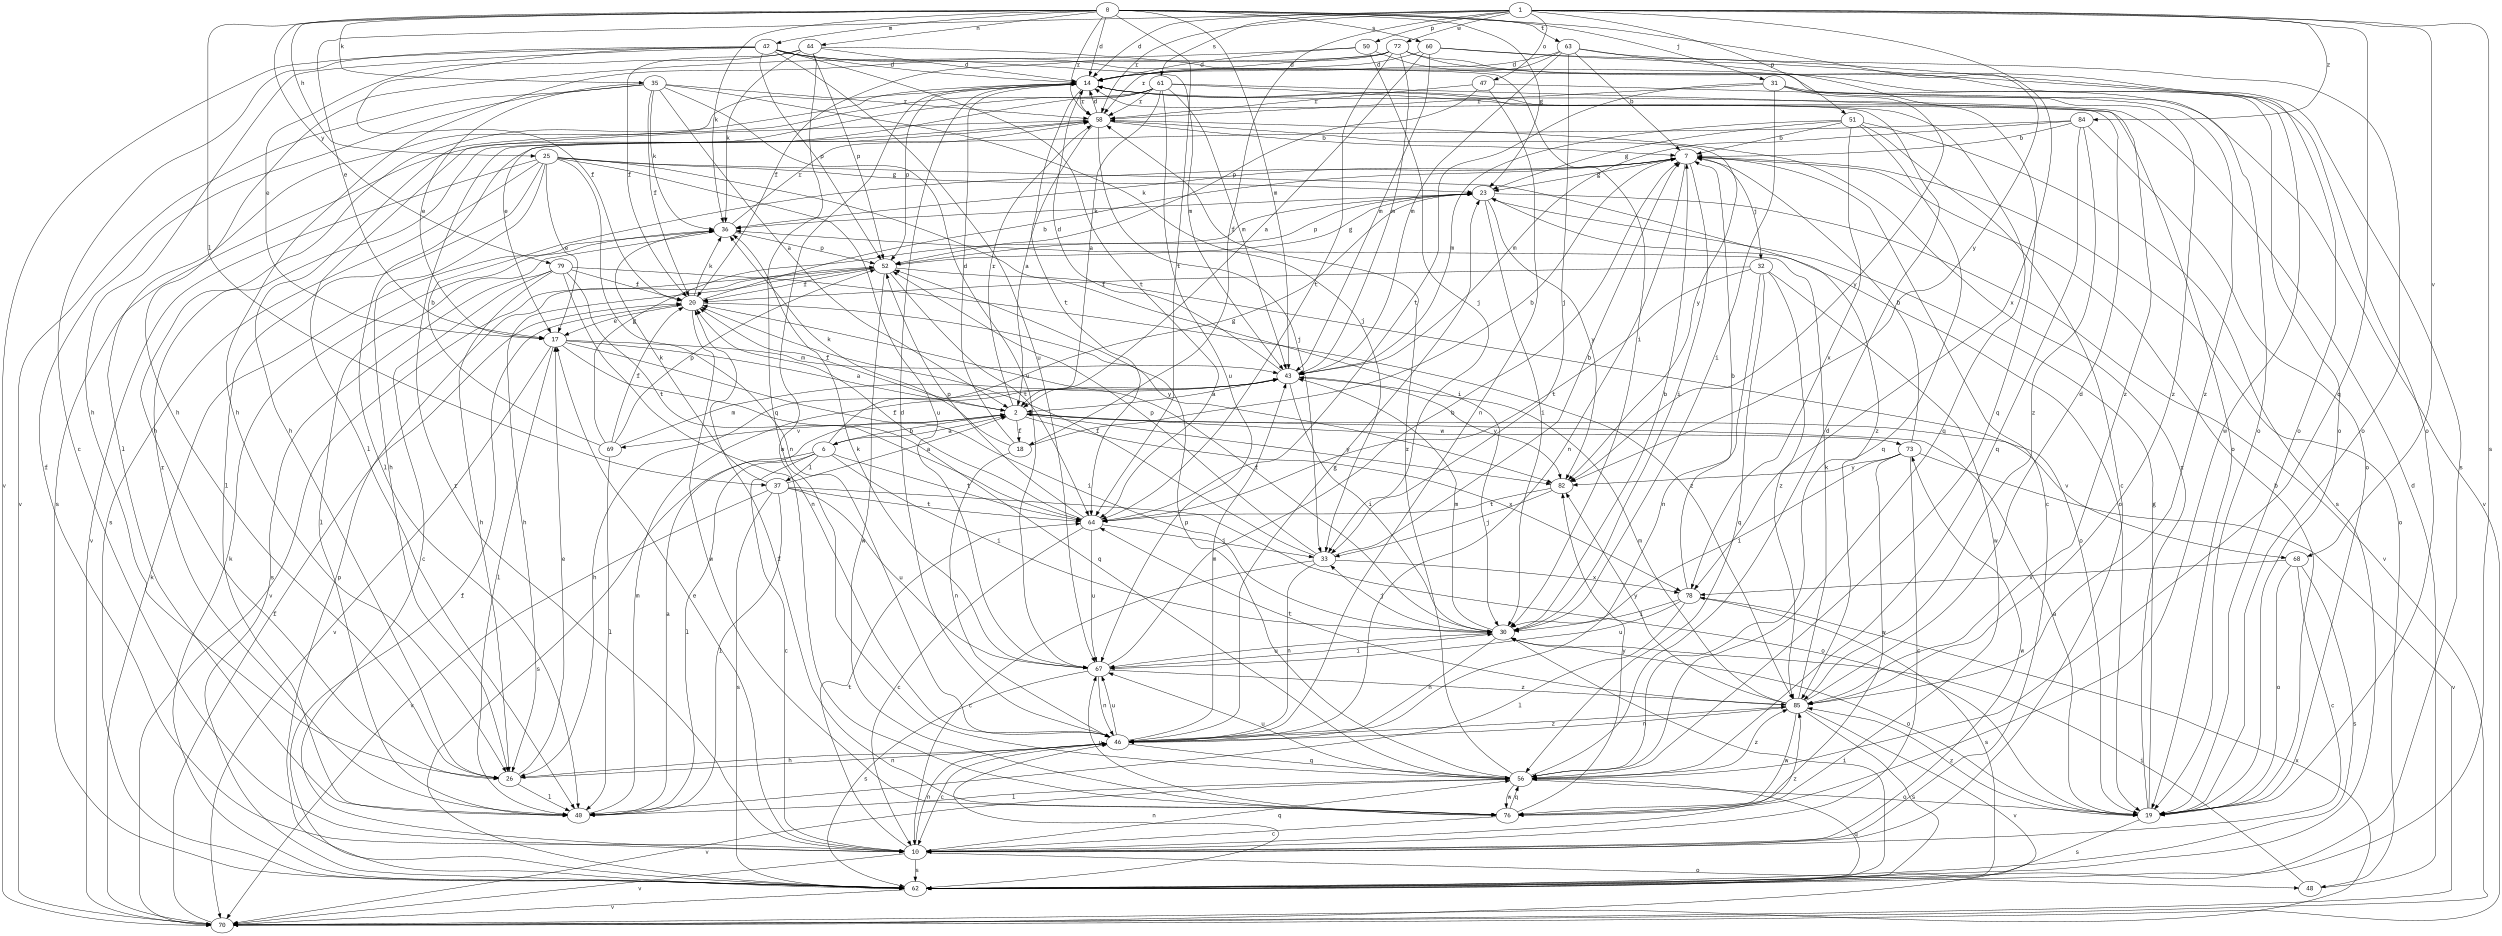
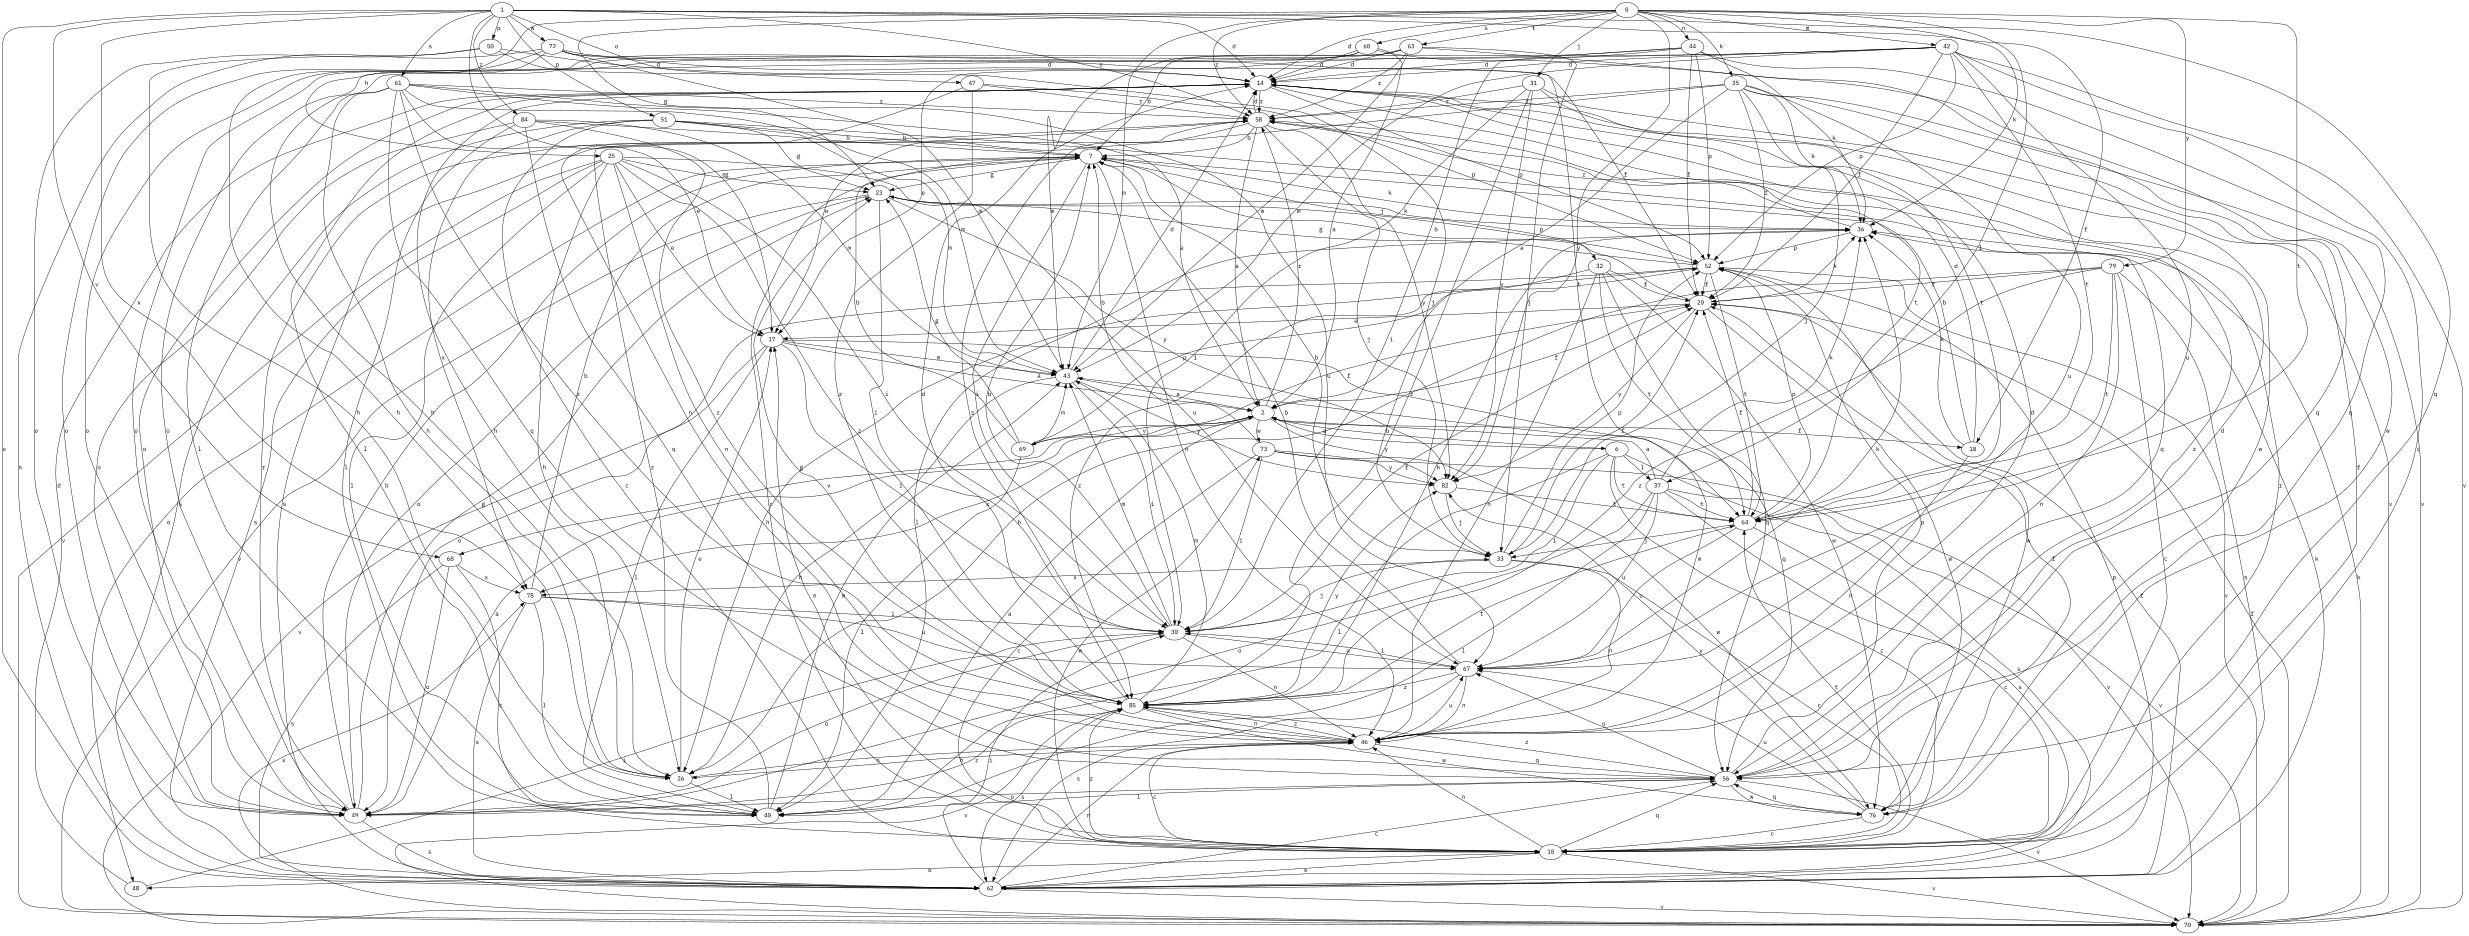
edge "6" -> "23": removed, label "g"
edge "58" -> "85": added, label "z"
node "19": label "19" -> "49"
edge "62" -> "56": label "q" -> "c"
